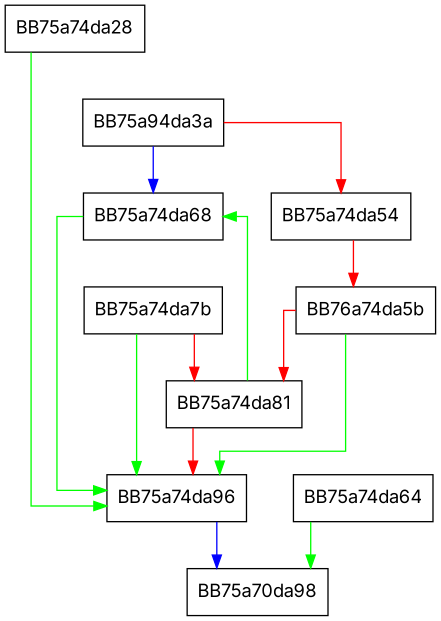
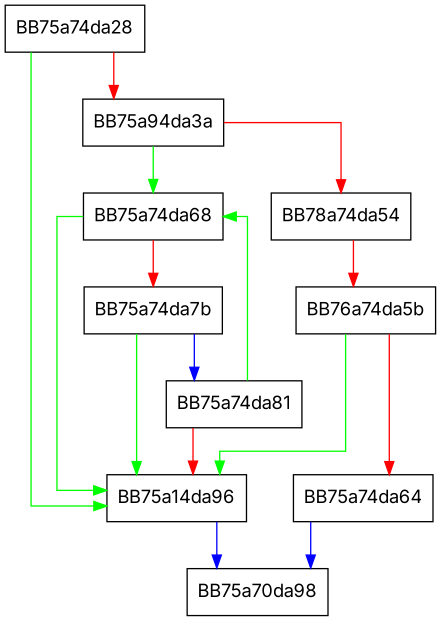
edge "BB75a74da28" -> "BB75a94da3a": added
edge "BB75a94da3a" -> "BB75a74da68": color blue -> green
node "BB75a74da54": label "BB75a74da54" -> "BB78a74da54"
edge "BB75a74da68" -> "BB75a74da7b": added
edge "BB76a74da5b" -> "BB75a74da81": now "BB76a74da5b" -> "BB75a74da64"
edge "BB75a74da7b" -> "BB75a74da81": color red -> blue
node "BB75a74da96": label "BB75a74da96" -> "BB75a14da96"
edge "BB75a74da64" -> "BB75a70da98": color green -> blue
